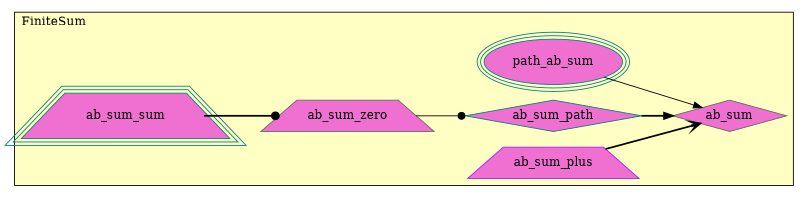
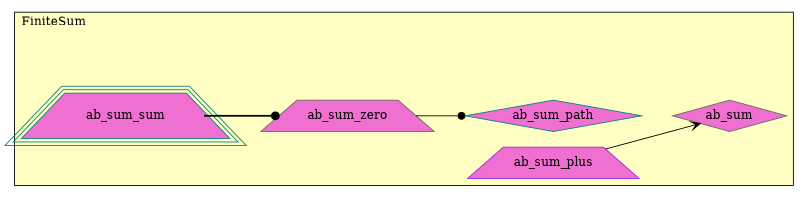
node "path_ab_sum": removed
edge "ab_sum_path" -> "ab_sum": removed
edge "ab_sum_plus" -> "ab_sum": style bold -> solid
